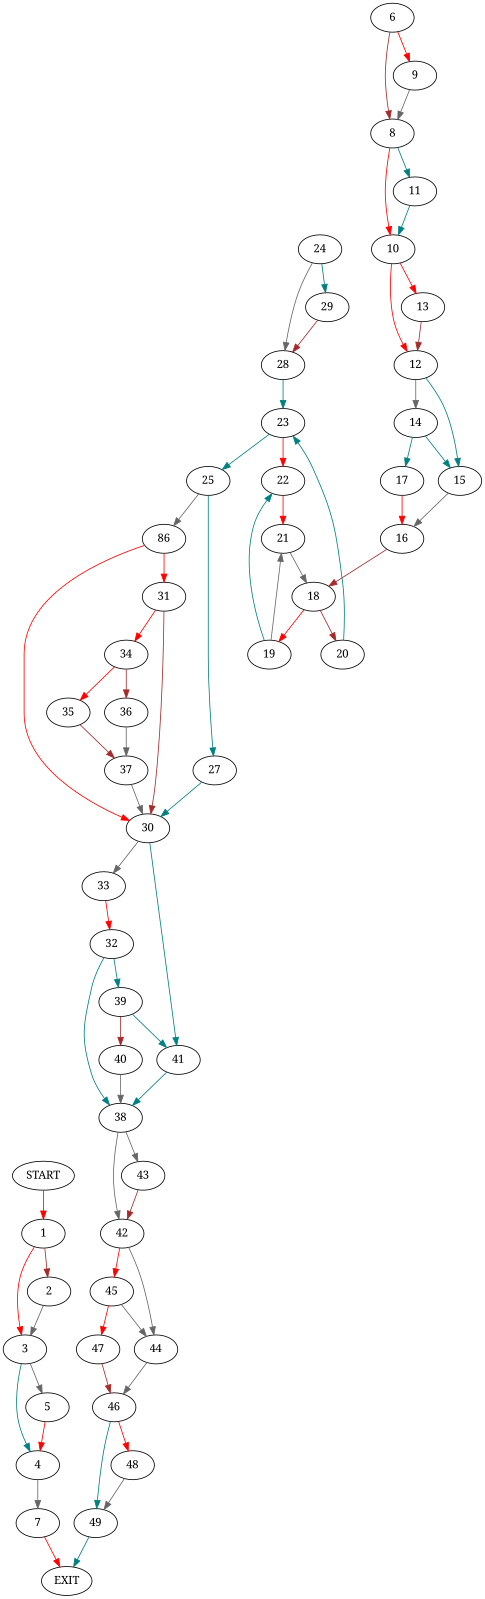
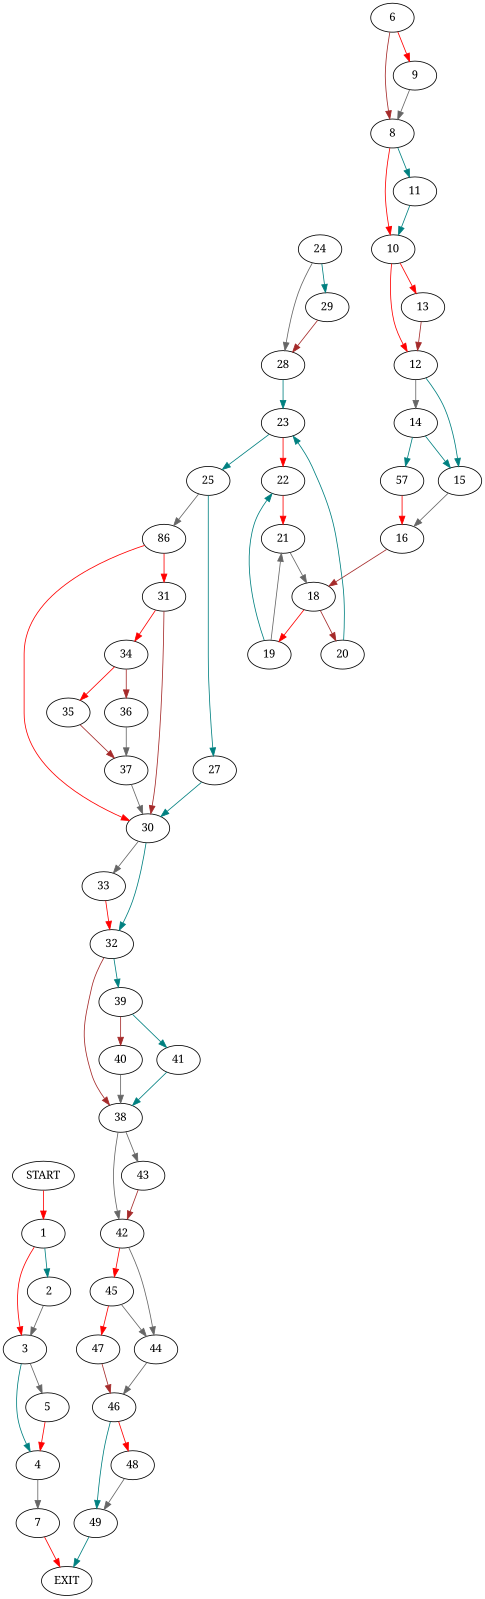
node "17": label "17" -> "57"
edge "30" -> "41": now "30" -> "32"
edge "32" -> "38": color teal -> brown
edge "1" -> "2": color brown -> teal
